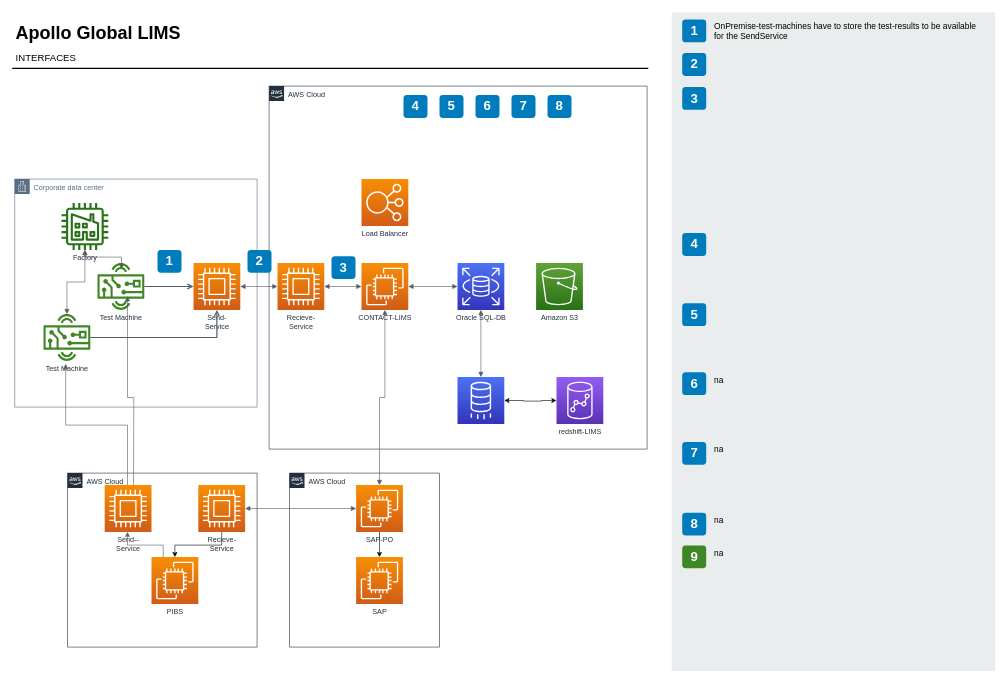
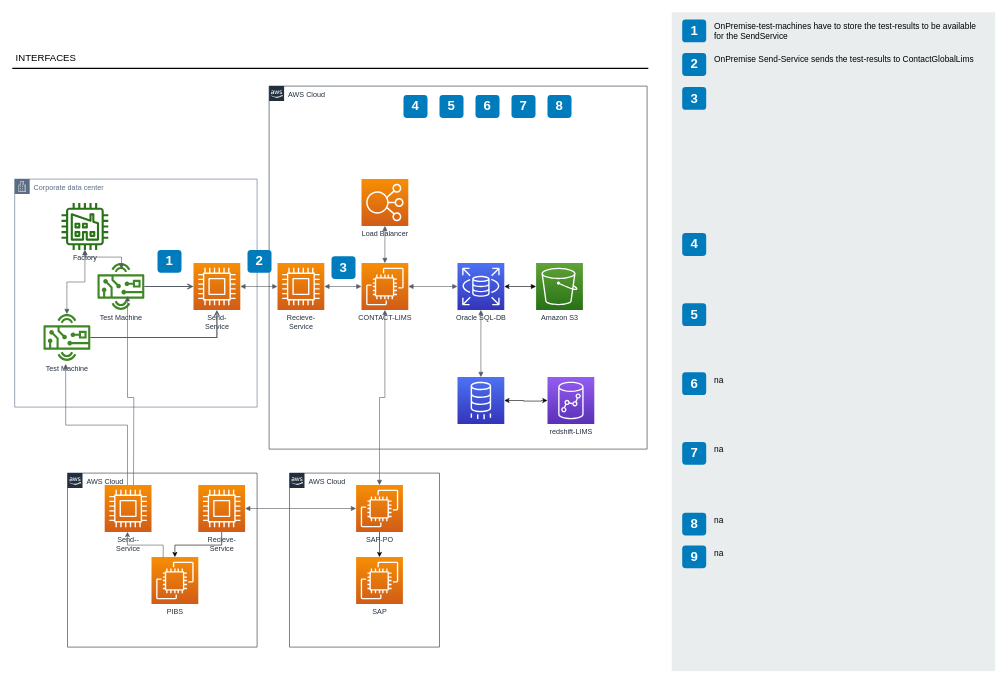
node "Apollo Global LIMS": removed
node "OnPremise Send-Service sends the test-results to ContactGlobalLims": added
edge "Load Balancer" -- "CONTACT-LIMS": added
edge "Oracle SQL-DB" -- "Amazon S3": added
node "redshift-LIMS": moved (580, 401) -> (571, 401)
node "9": fillcolor #3f8624 -> #007cbd
